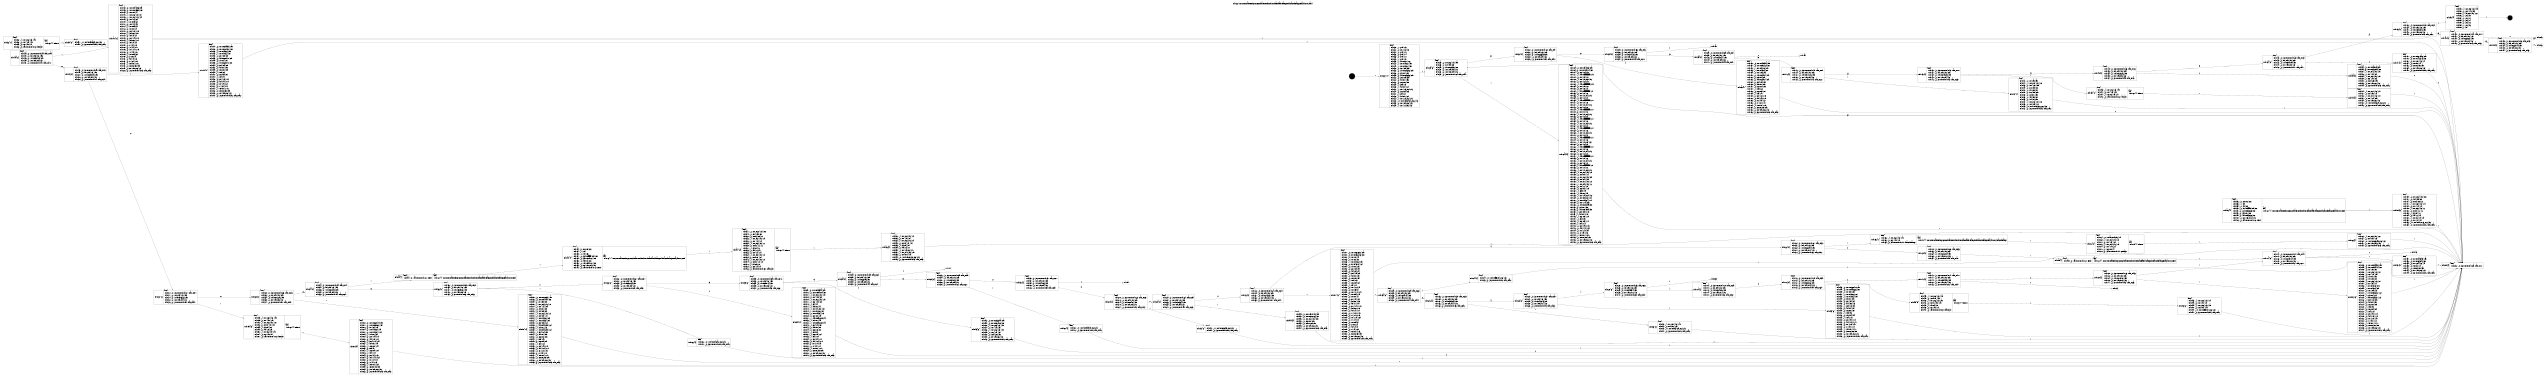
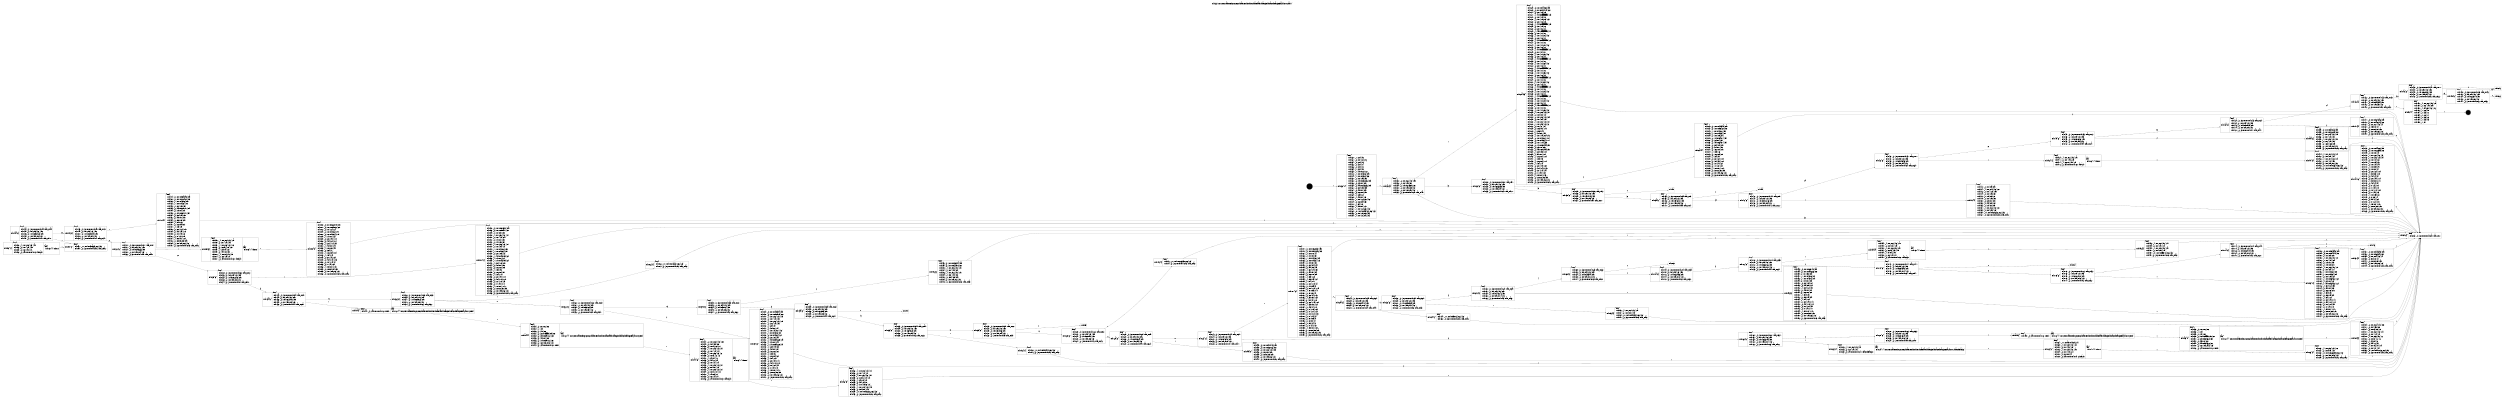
edge "0x4014da [28]" -> "0x4017a0 [106]": now "0x4014da [28]" -> "0x401f91 [15]"
edge "0x401ade [5]" -> "0x40177a [28]": now "0x401ade [5]" -> "0x401ae3 [40]"
